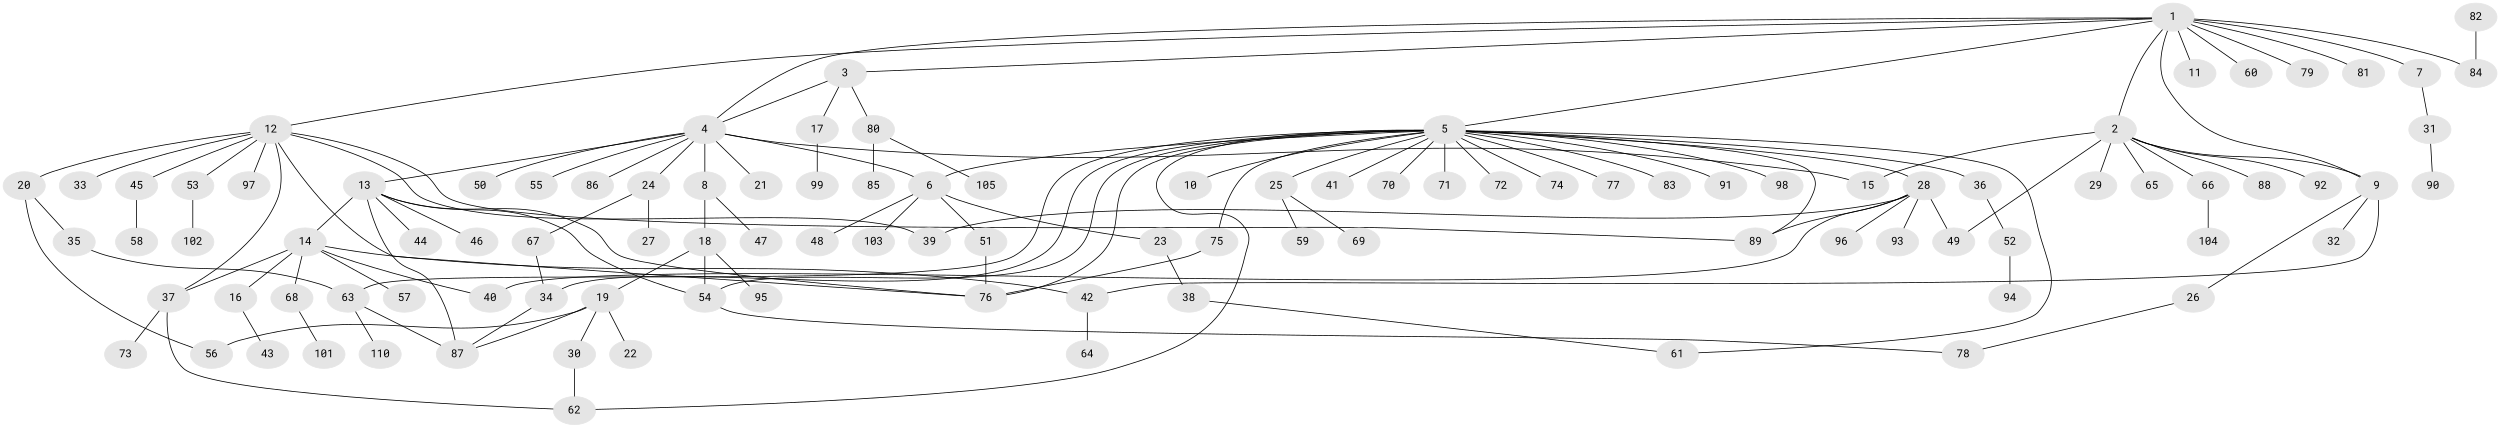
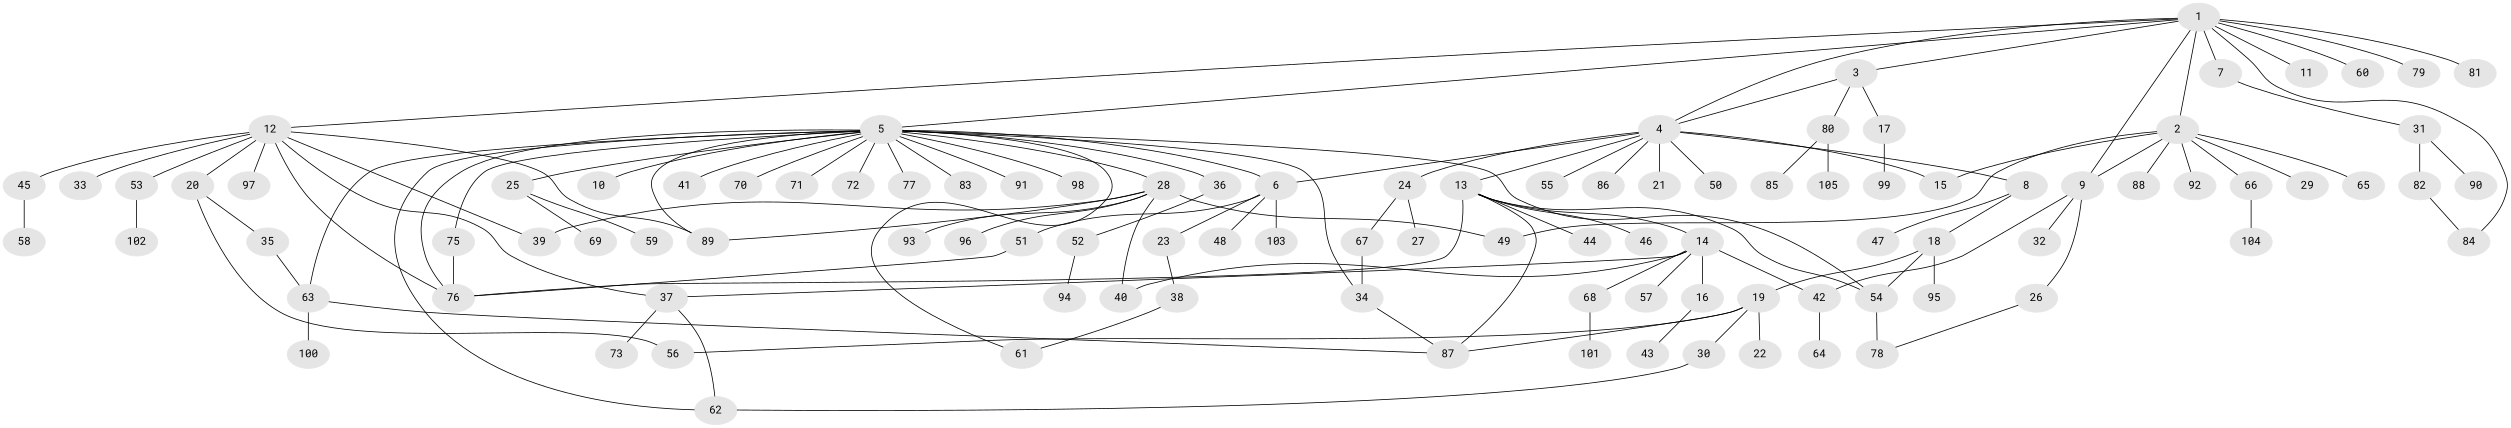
edge "31" -- "82": added
node "74": removed
node "110": label "110" -> "100"
